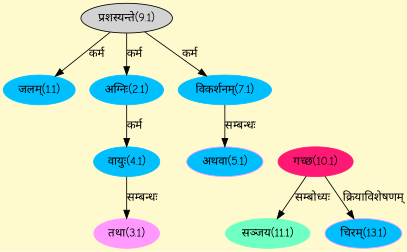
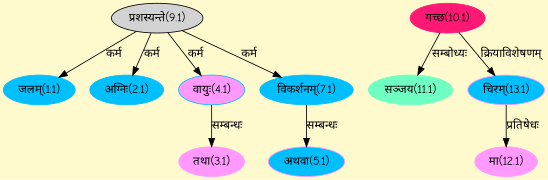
edge "अग्निः(2.1)" -> "वायुः(4.1)": now "प्रशस्यन्ते(9.1)" -> "वायुः(4.1)"
node "वायुः(4.1)": fillcolor #00bfff -> #ff99ff
node "मा(12.1)": added
